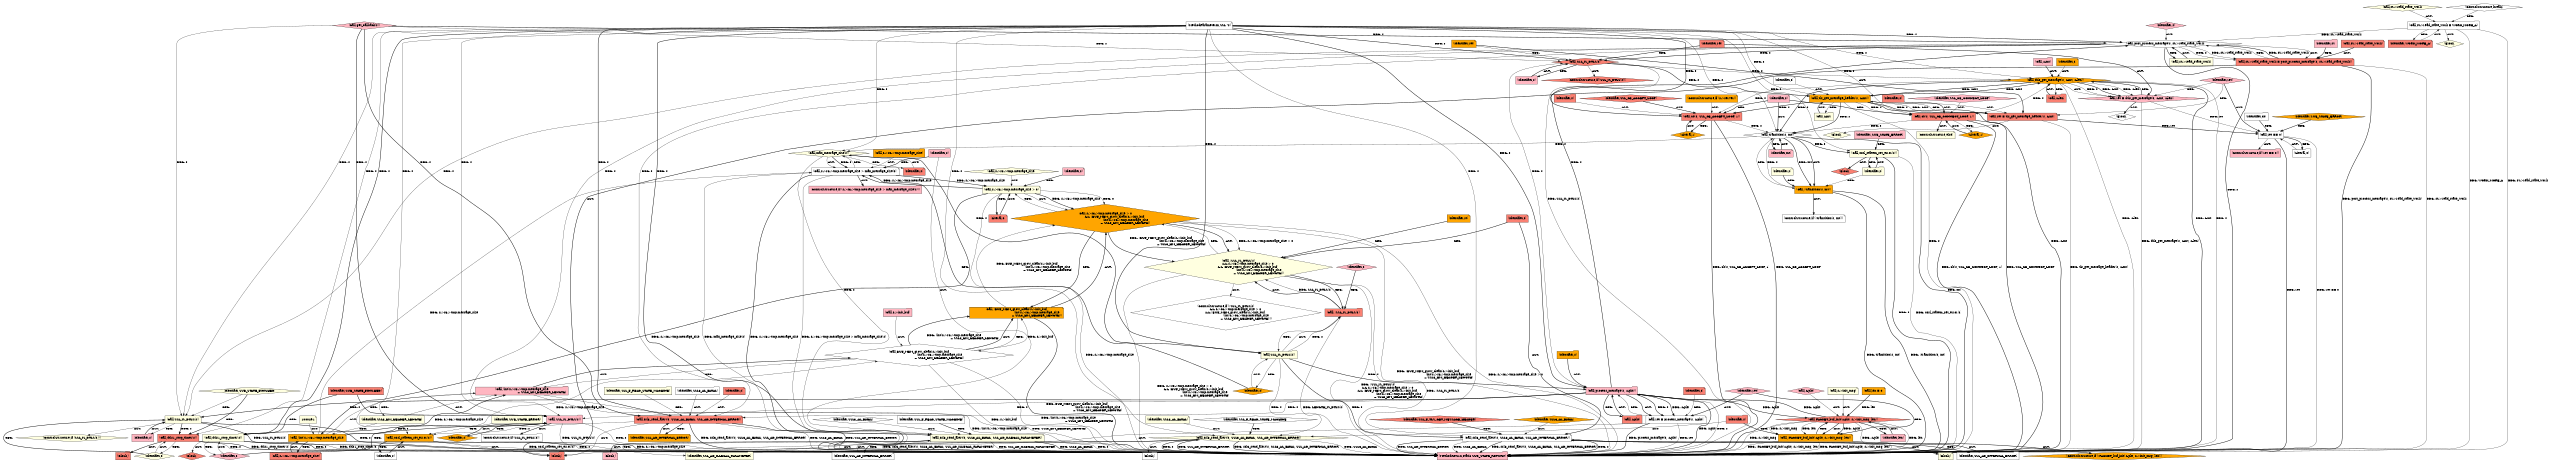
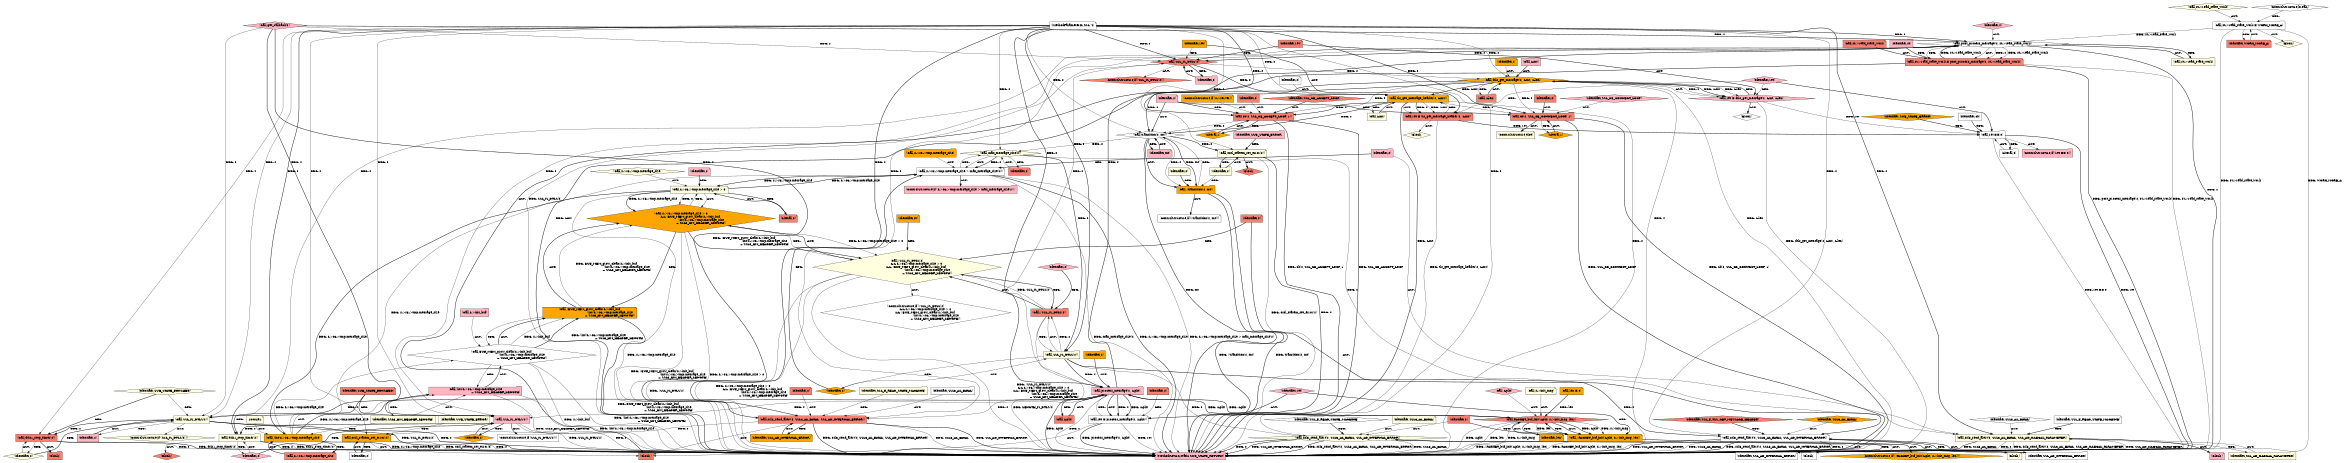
edge "(MethodParameterIn,SSL *s)" -> "(Call,cb(s, SSL_CB_CONNECT_LOOP, 1))": style solid -> bold
edge "(Call,tls_get_message_header(s, &mt))" -> "(Call,dtls_get_message(s, &mt, &len))": removed, label "DDG: &mt"
edge "(Call,cb(s, SSL_CB_CONNECT_LOOP, 1))" -> "(Call,transition(s, mt))": removed, label "DDG: s"
node "(Identifier,len)": fillcolor lightpink -> orange
